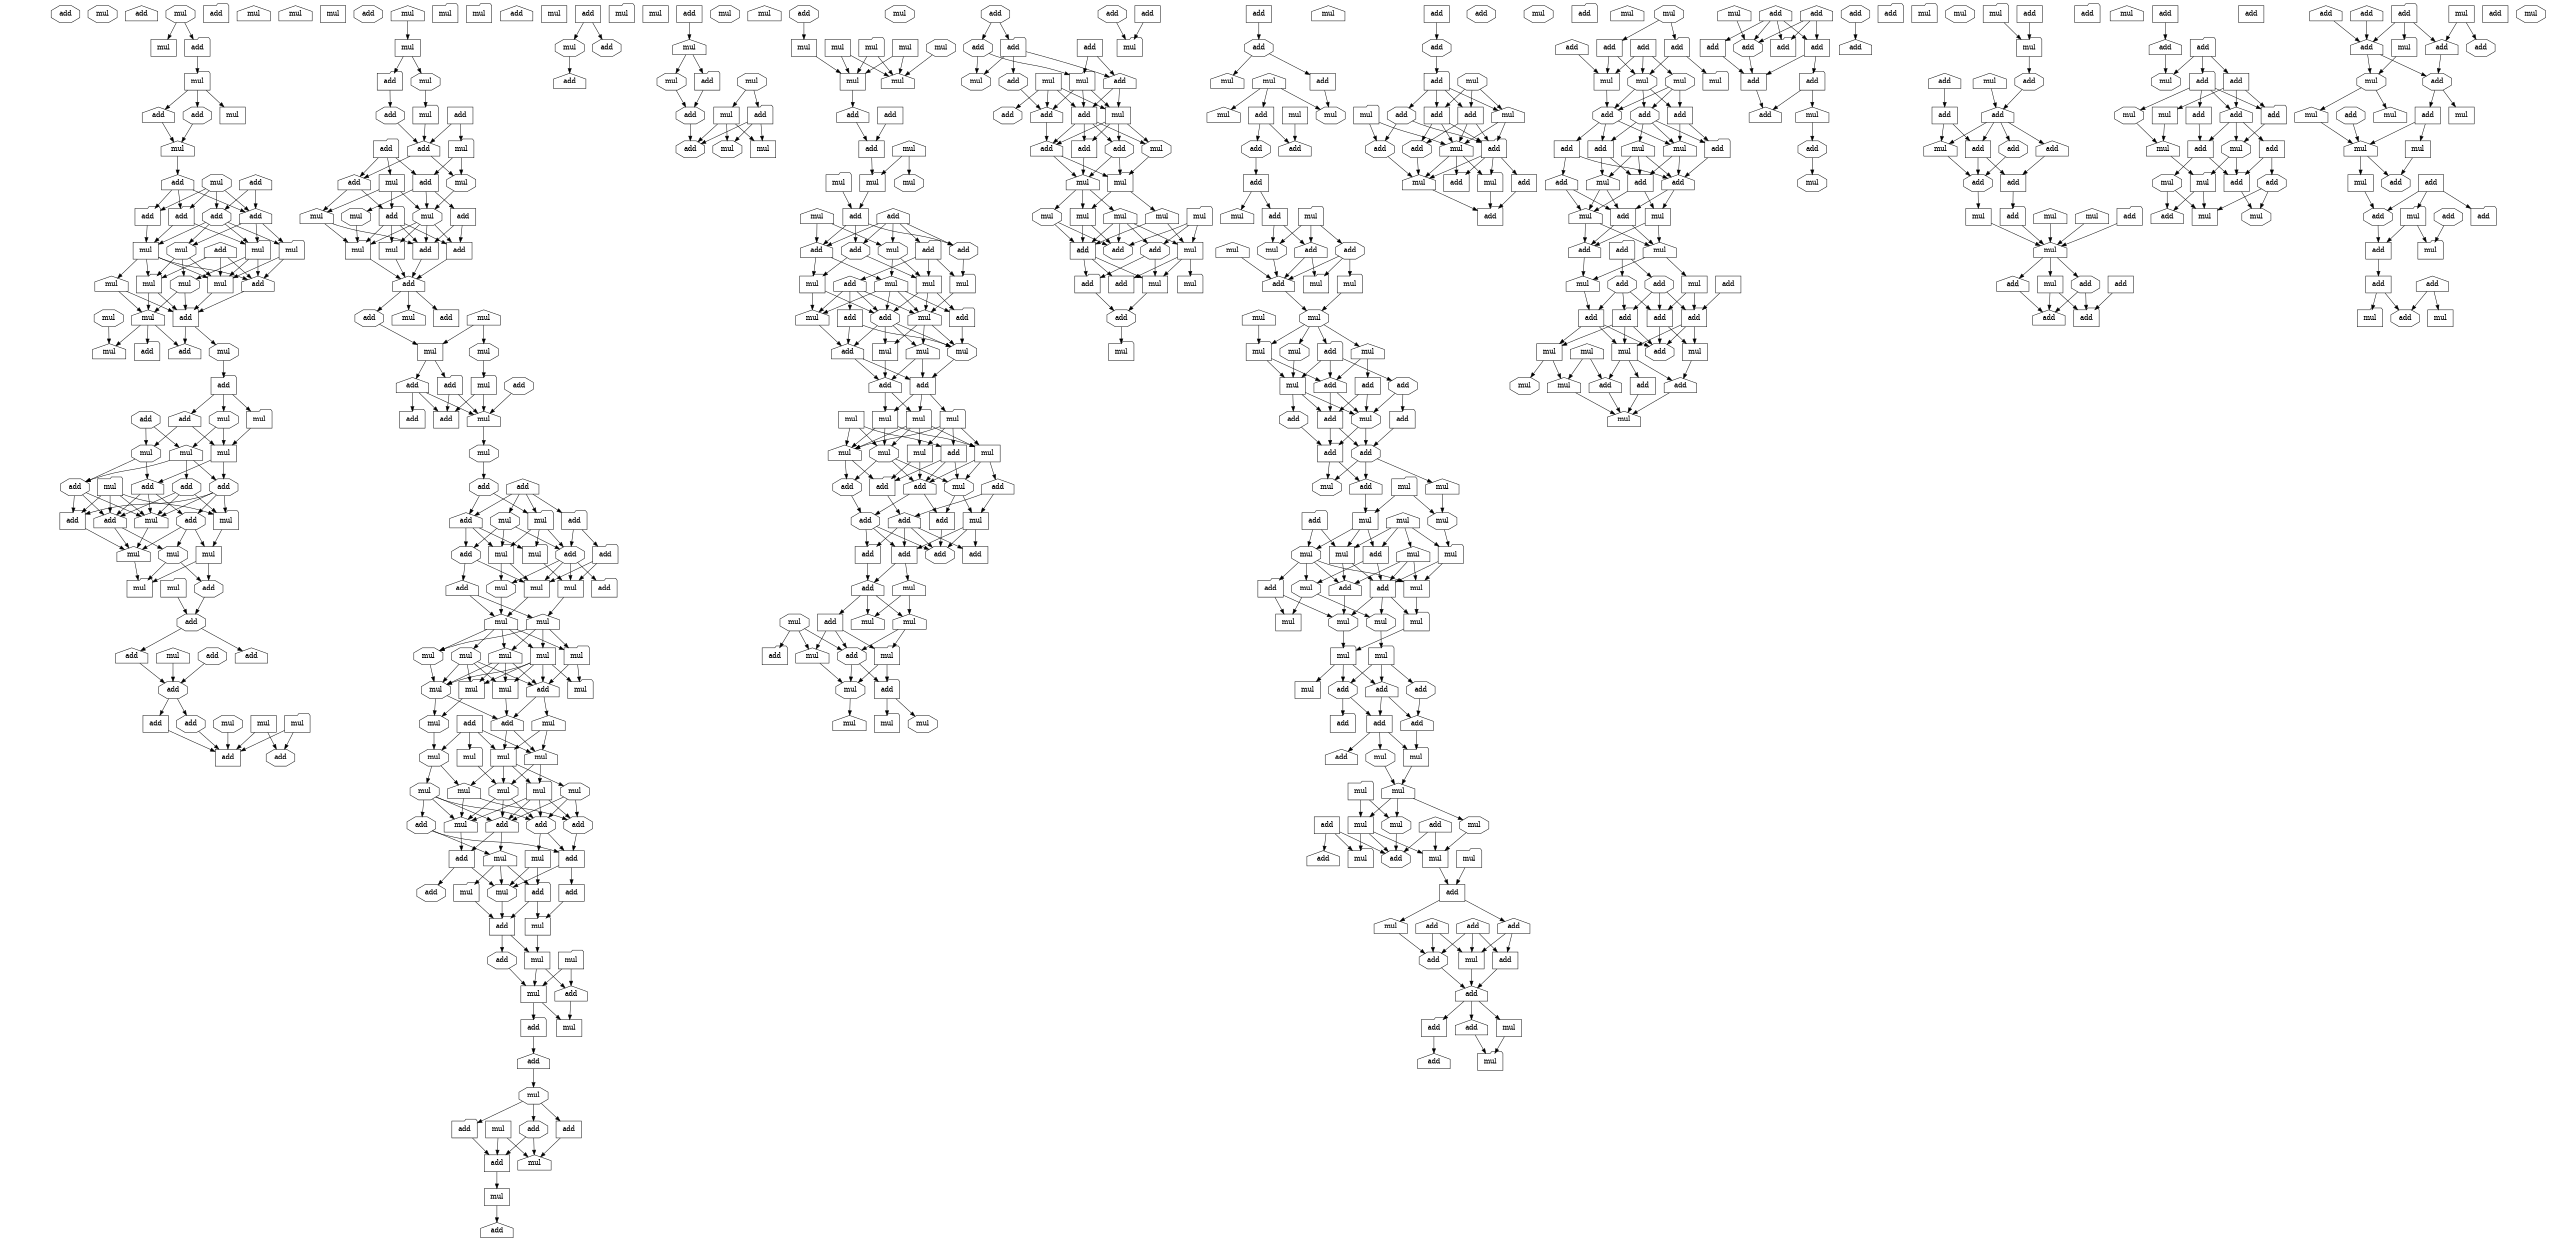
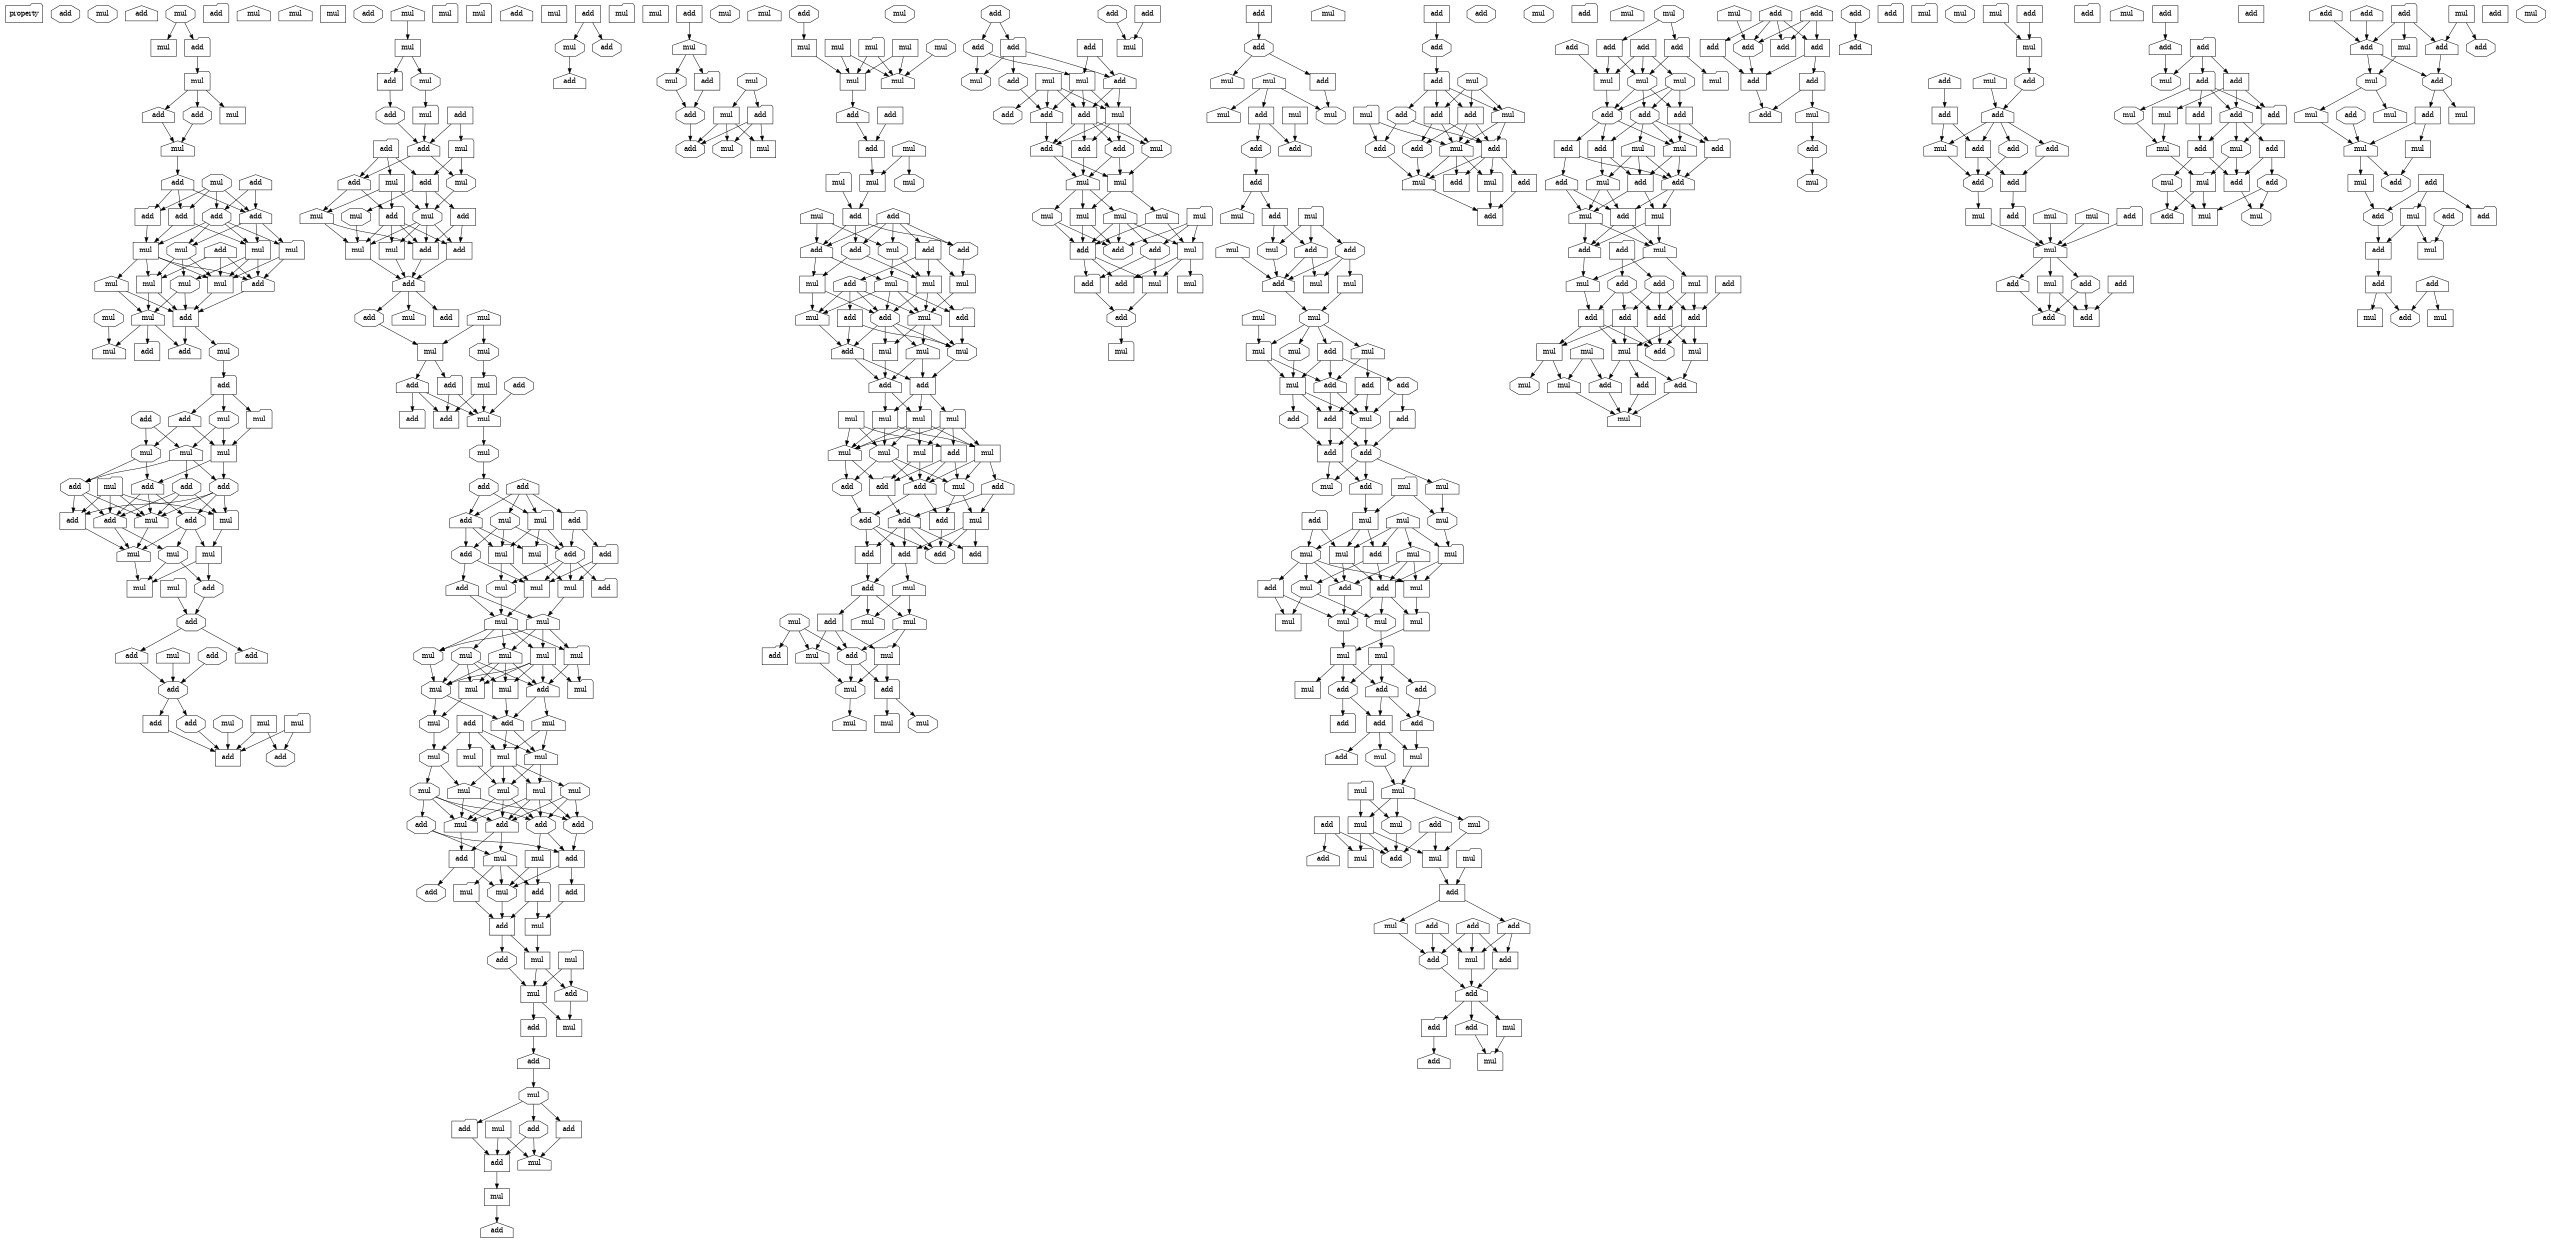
node "property": added
